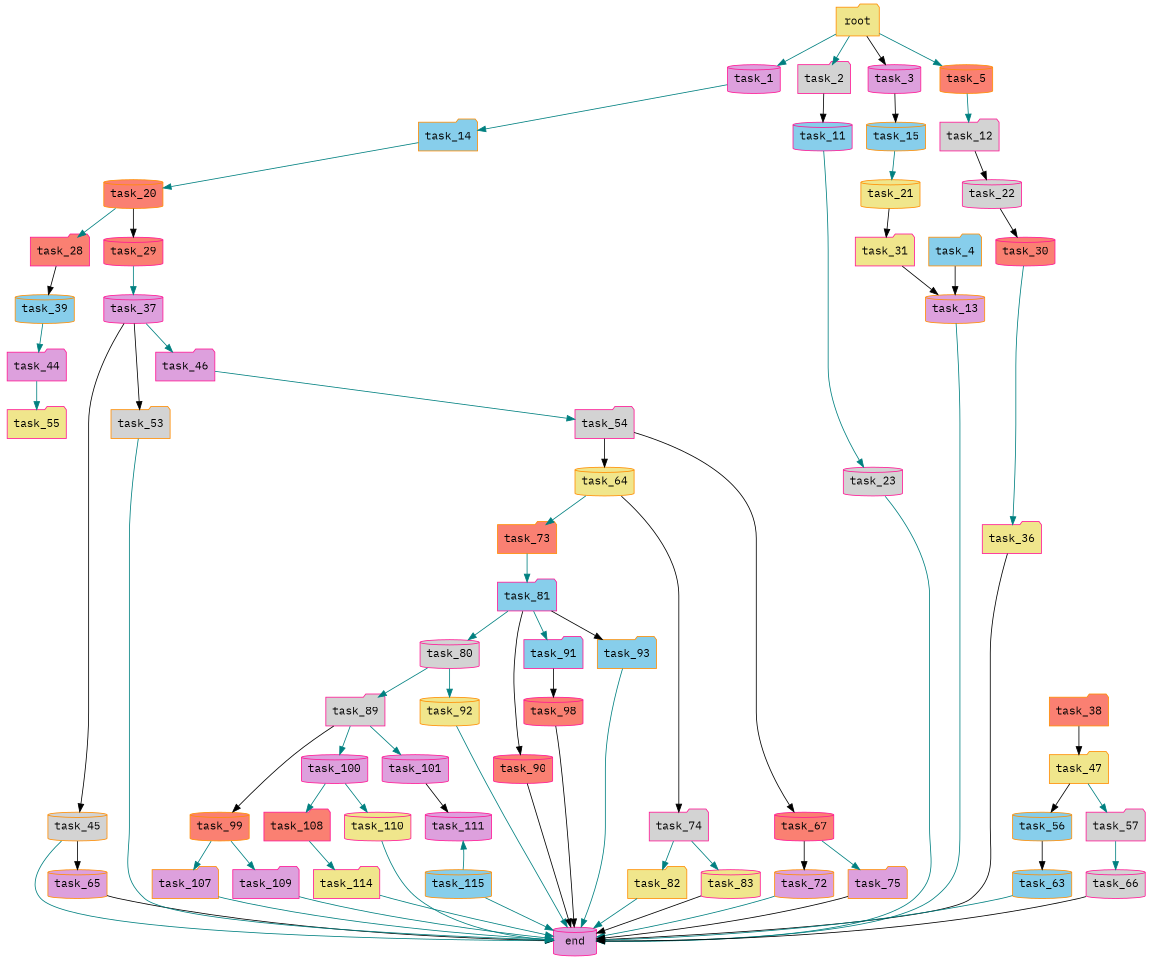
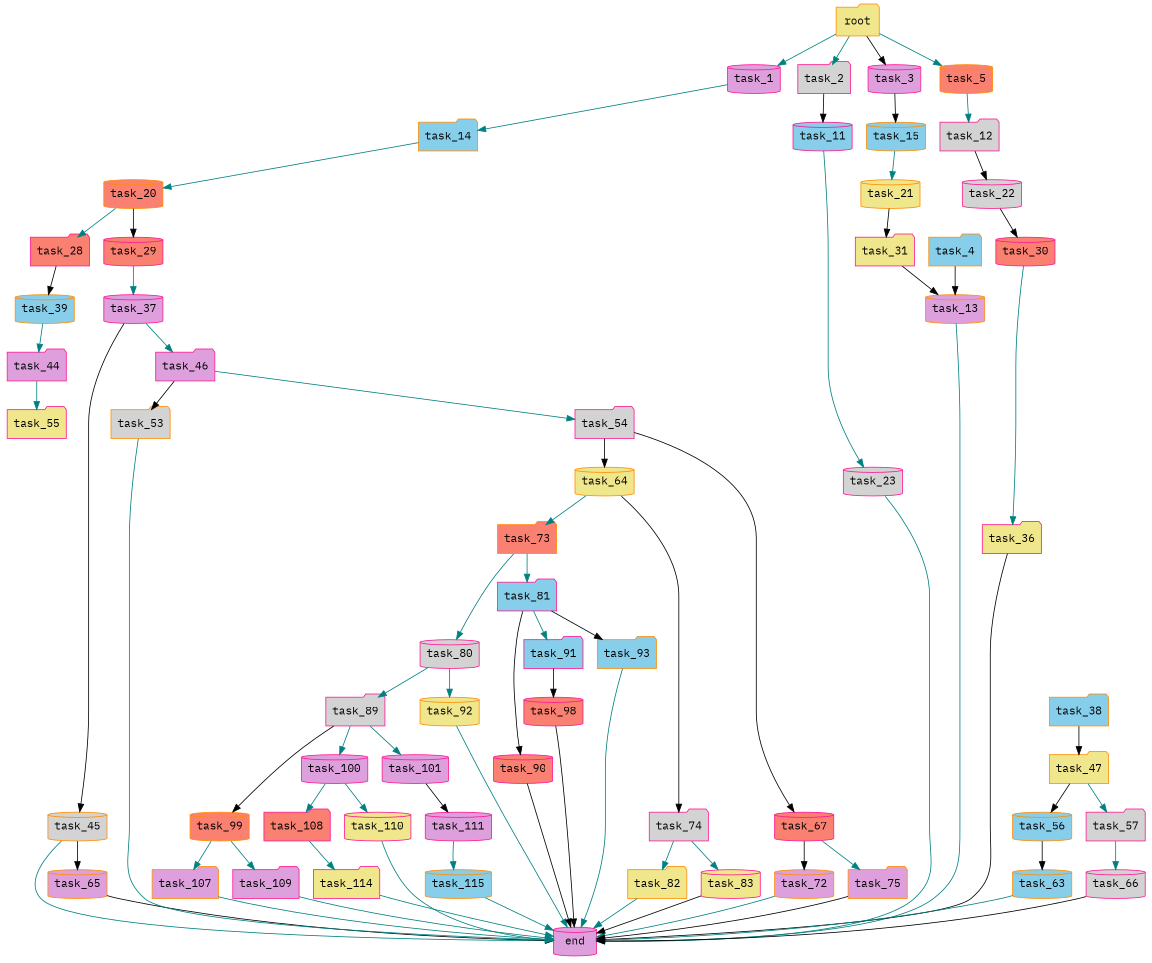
edge "task_37" -> "task_53": now "task_46" -> "task_53"
edge "task_81" -> "task_80": now "task_73" -> "task_80"
node "task_38": fillcolor salmon -> skyblue
edge "task_115" -> "task_111": reversed
